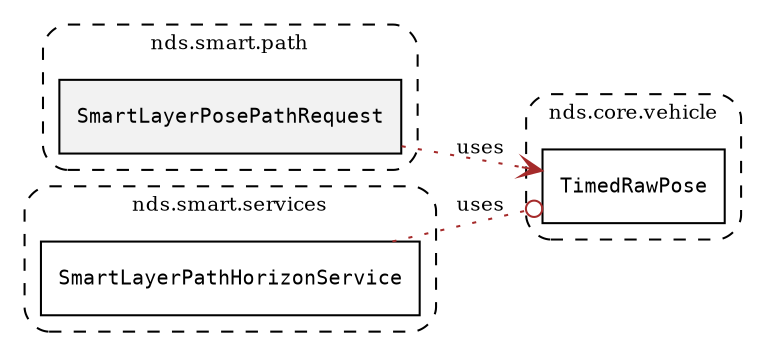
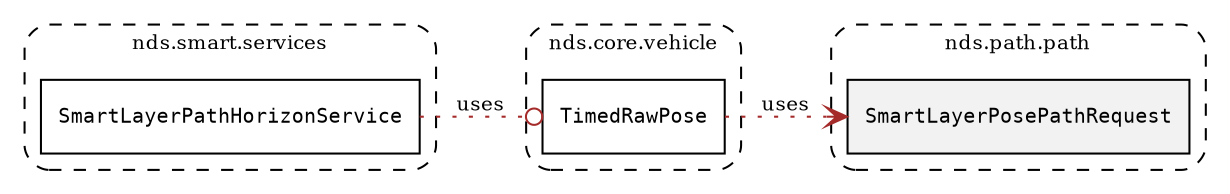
cluster "nds.smart.path": label "nds.smart.path" -> "nds.path.path"
edge "SmartLayerPosePathRequest" -> "TimedRawPose": reversed
